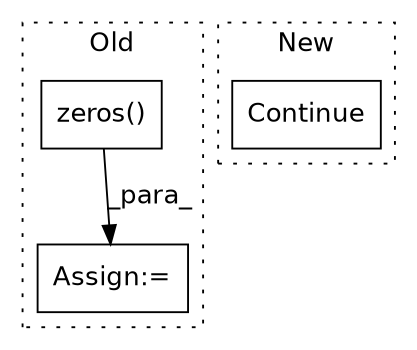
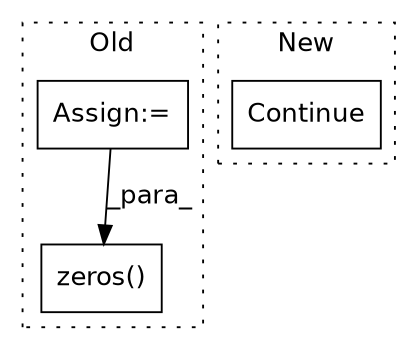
edge "zeros()" -> "Assign:=": reversed
